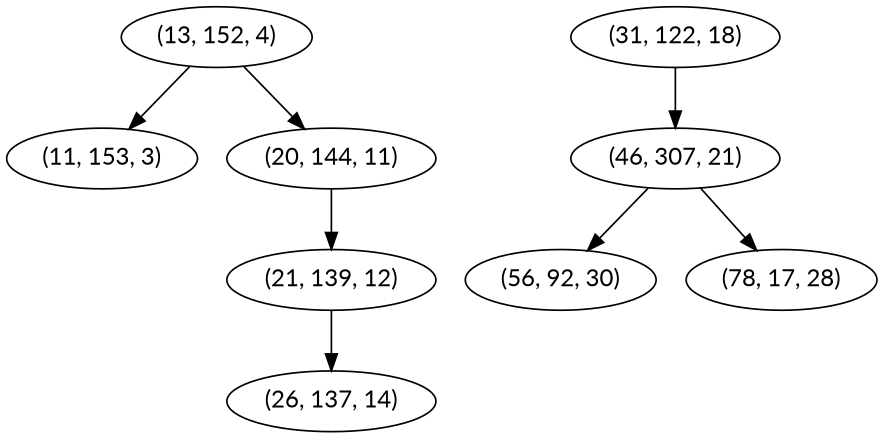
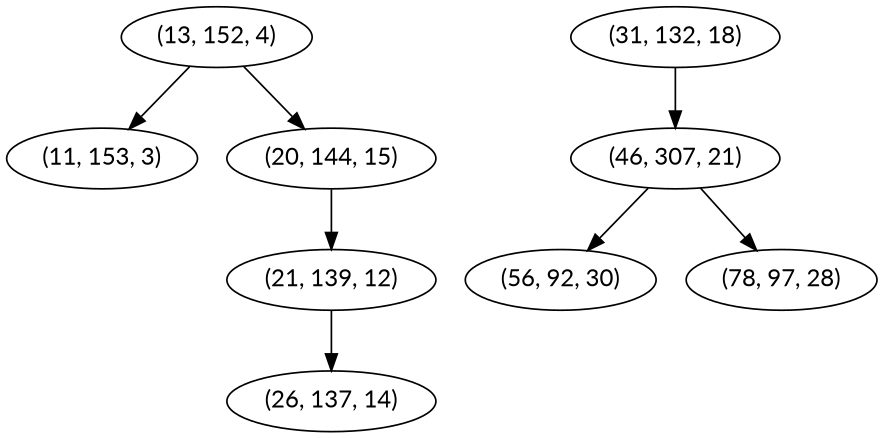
node "(31, 122, 18)": label "(31, 122, 18)" -> "(31, 132, 18)"
node "(20, 144, 11)": label "(20, 144, 11)" -> "(20, 144, 15)"
node "(78, 17, 28)": label "(78, 17, 28)" -> "(78, 97, 28)"
